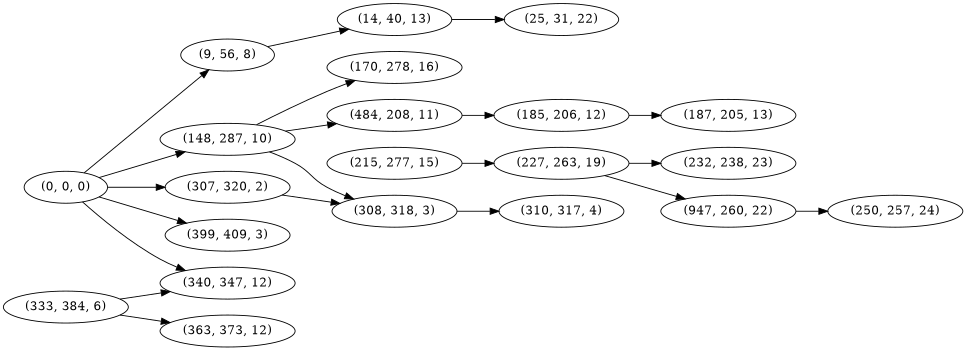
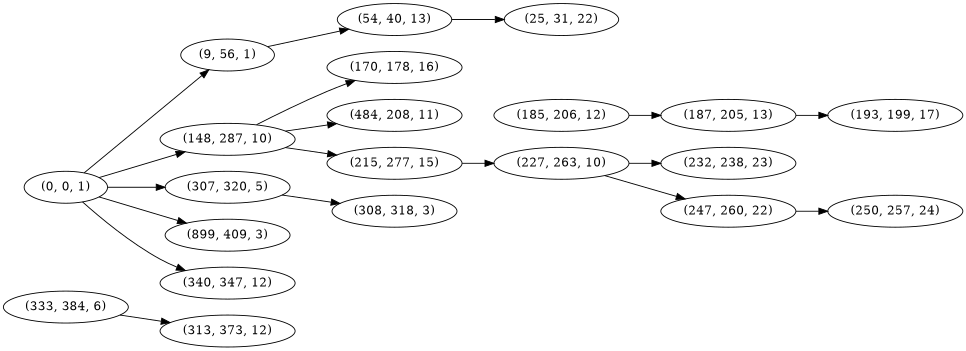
node "(14, 40, 13)": label "(14, 40, 13)" -> "(54, 40, 13)"
node "(9, 56, 8)": label "(9, 56, 8)" -> "(9, 56, 1)"
node "(170, 278, 16)": label "(170, 278, 16)" -> "(170, 178, 16)"
edge "(484, 208, 11)" -> "(185, 206, 12)": removed
node "(193, 199, 17)": added
node "(227, 263, 19)": label "(227, 263, 19)" -> "(227, 263, 10)"
edge "(148, 287, 10)" -> "(308, 318, 3)": now "(148, 287, 10)" -> "(215, 277, 15)"
node "(0, 0, 0)": label "(0, 0, 0)" -> "(0, 0, 1)"
node "(307, 320, 2)": label "(307, 320, 2)" -> "(307, 320, 5)"
node "(310, 317, 4)": removed
node "(947, 260, 22)": label "(947, 260, 22)" -> "(247, 260, 22)"
node "(399, 409, 3)": label "(399, 409, 3)" -> "(899, 409, 3)"
edge "(333, 384, 6)" -> "(340, 347, 12)": removed
node "(363, 373, 12)": label "(363, 373, 12)" -> "(313, 373, 12)"
